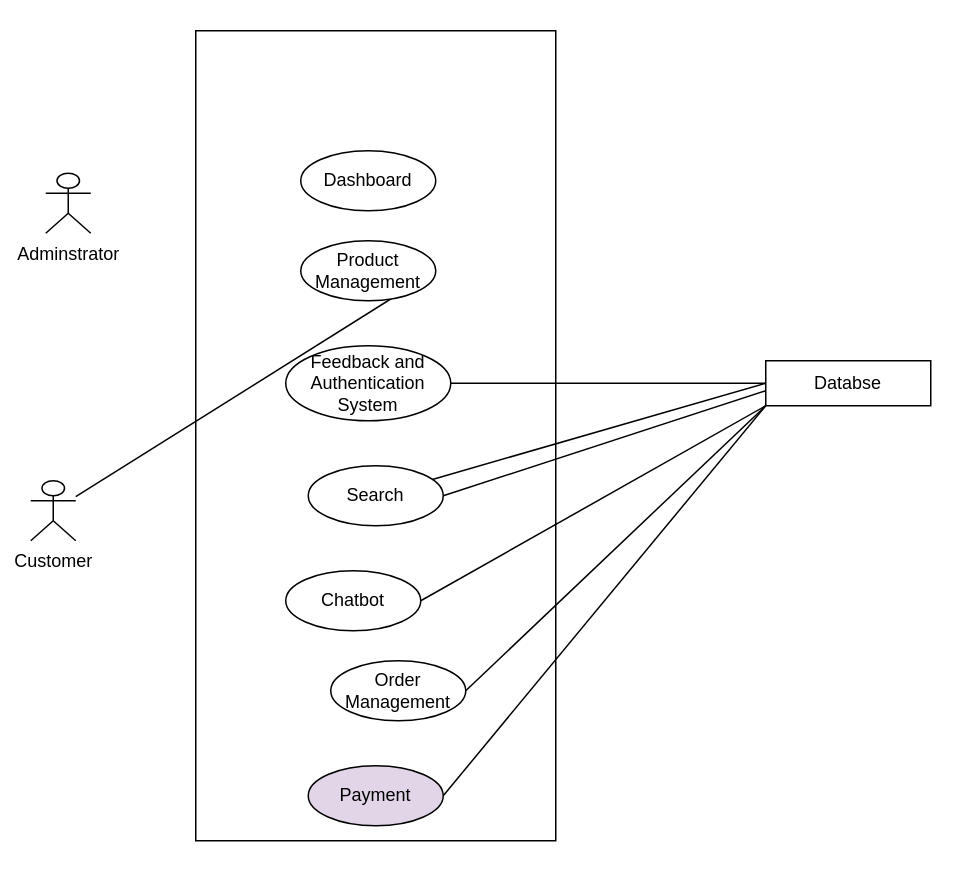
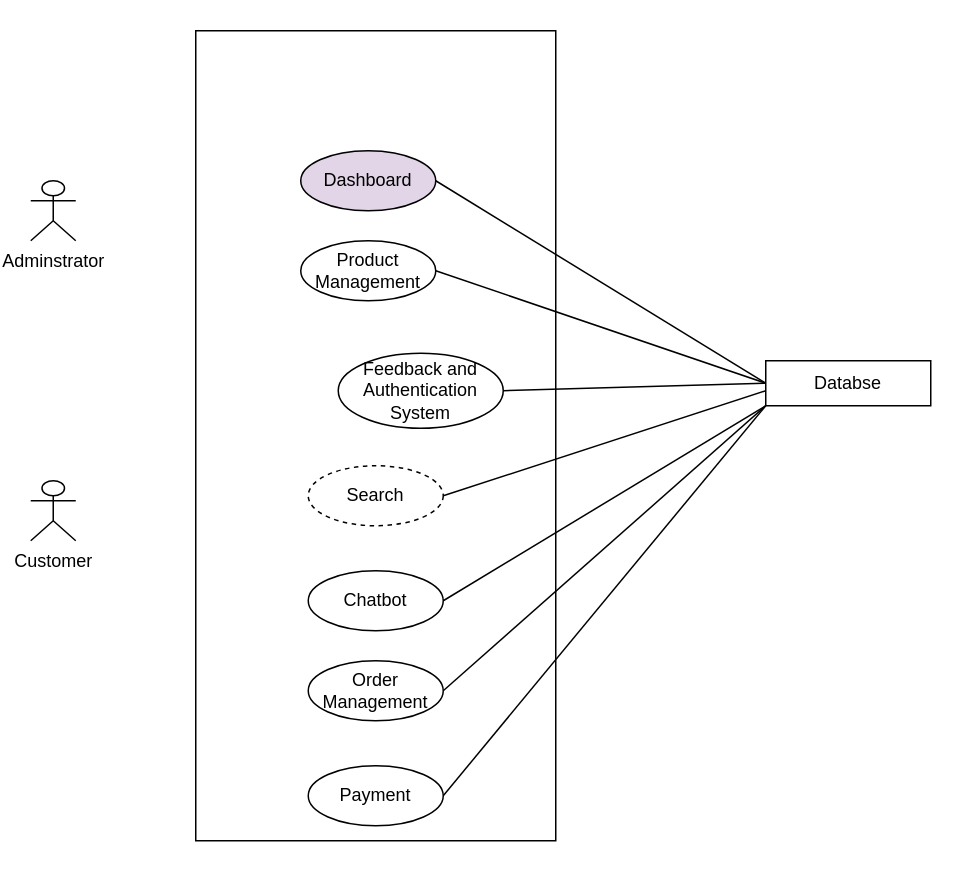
node "Dashboard": fillcolor #ffffff -> #e1d5e7
node "Adminstrator": moved (68, 203) -> (53, 211)
node "Feedback and Authentication System": moved (368, 383) -> (421, 391)
edge "Product Management" -- "Customer": now "Product Management" -- "Databse"
edge "Databse" -- "Search": now "Databse" -- "Dashboard"
node "Search": style solid -> dashed
node "Chatbot": moved (353, 601) -> (376, 601)
node "Order Management": moved (398, 691) -> (376, 691)
node "Payment": fillcolor #e1d5e7 -> #ffffff
